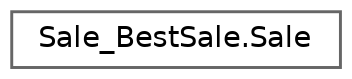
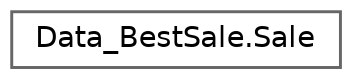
node "Sale_BestSale.Sale": label "Sale_BestSale.Sale" -> "Data_BestSale.Sale"
